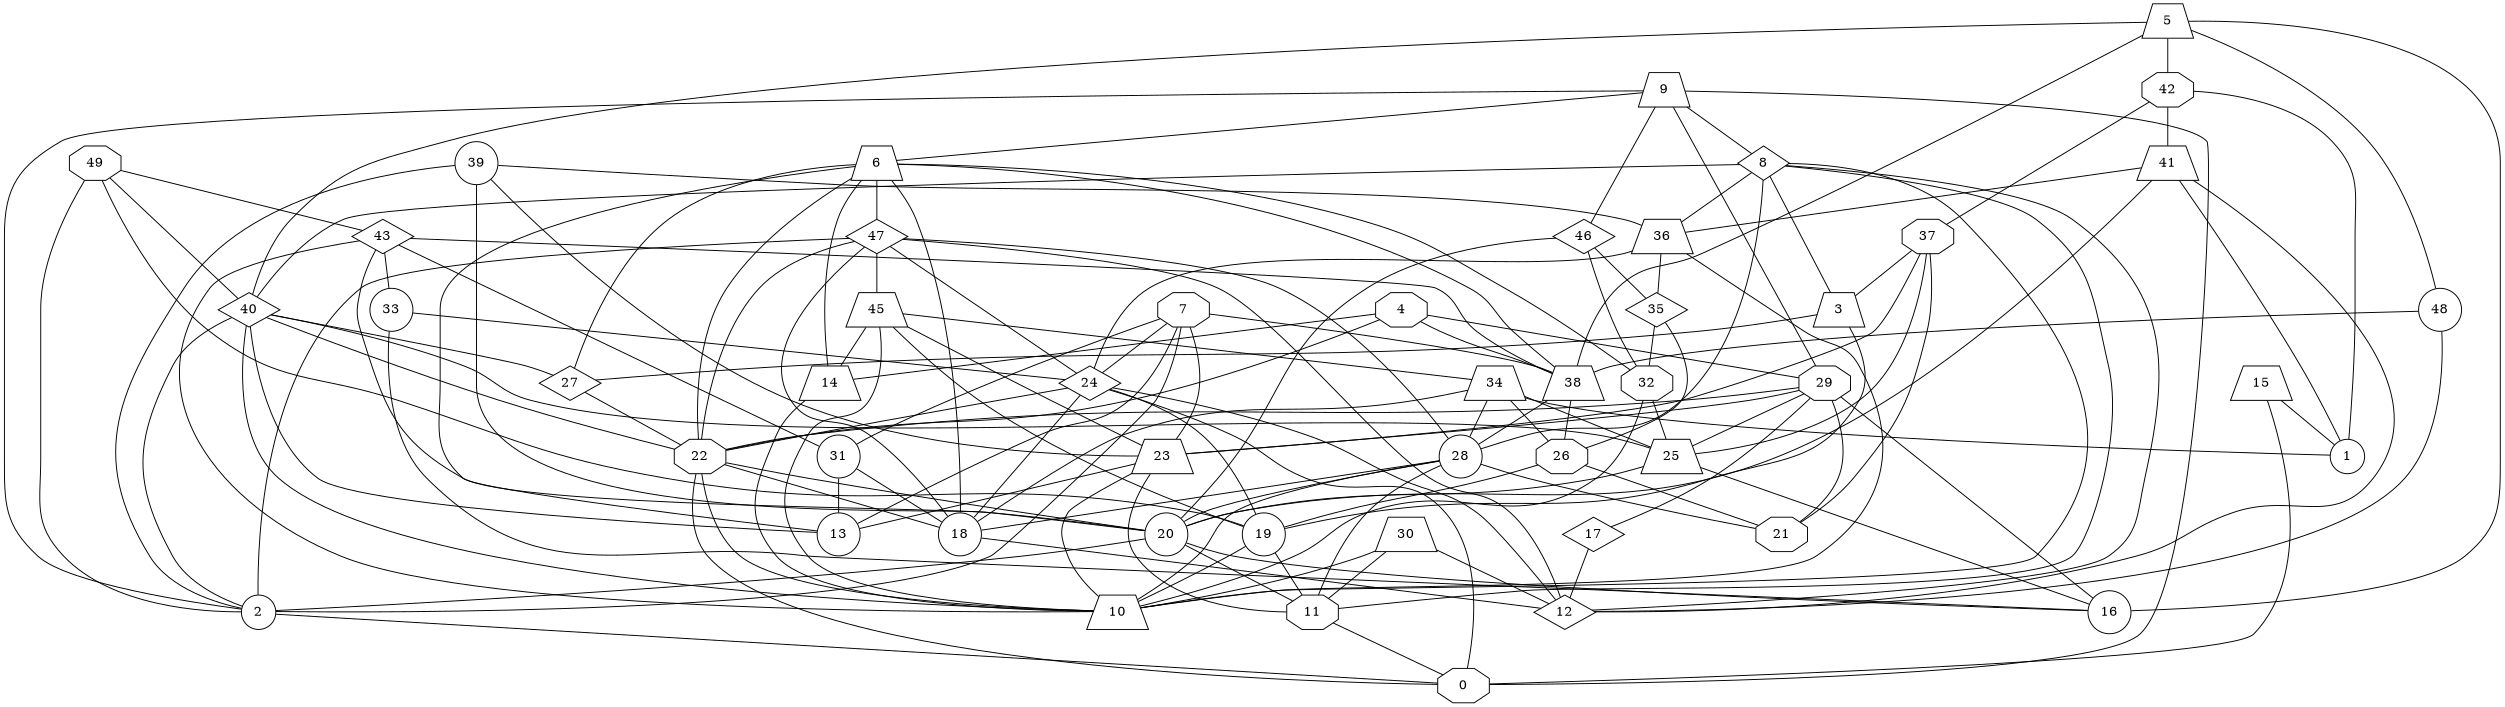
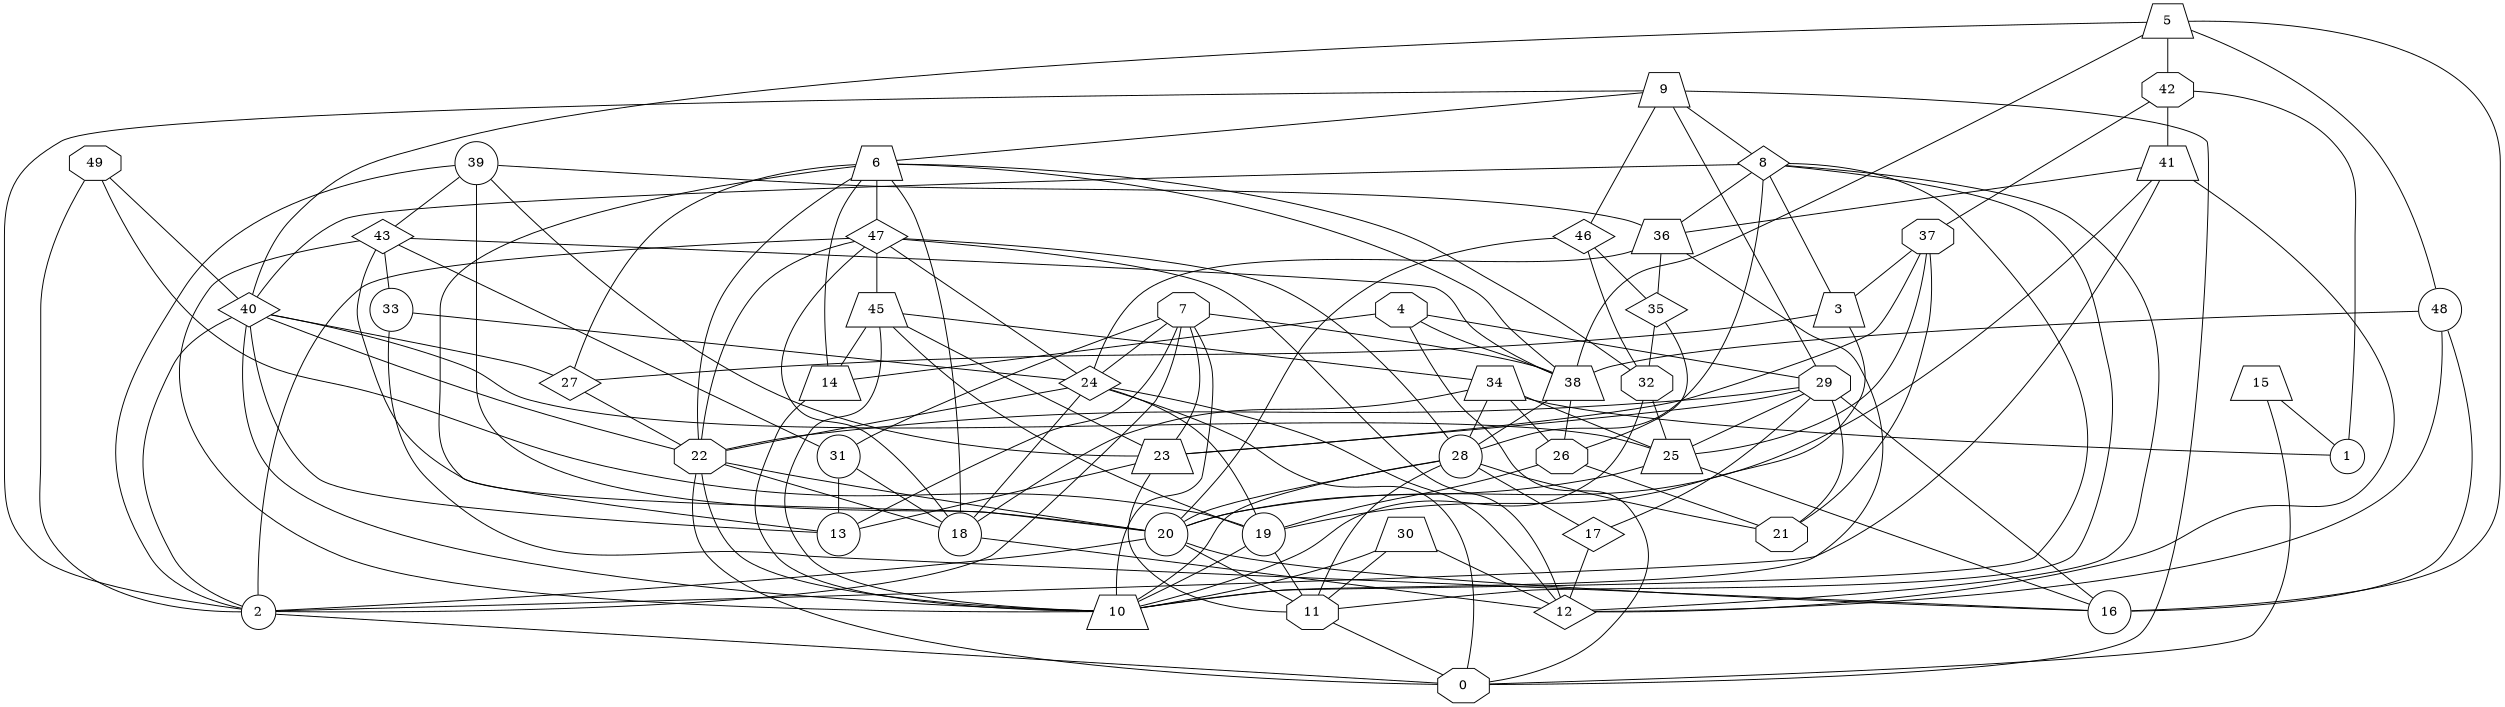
edge "49" -- "43": now "39" -- "43"
edge "41" -- "1": now "41" -- "2"
edge "4" -- "22": now "4" -- "0"
edge "28" -- "18": now "28" -- "17"
edge "23" -- "10": now "7" -- "10"
edge "48" -- "16": added
